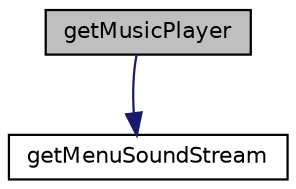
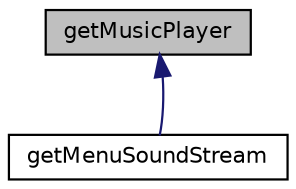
edge "getMusicPlayer" -> "getMenuSoundStream": reversed
